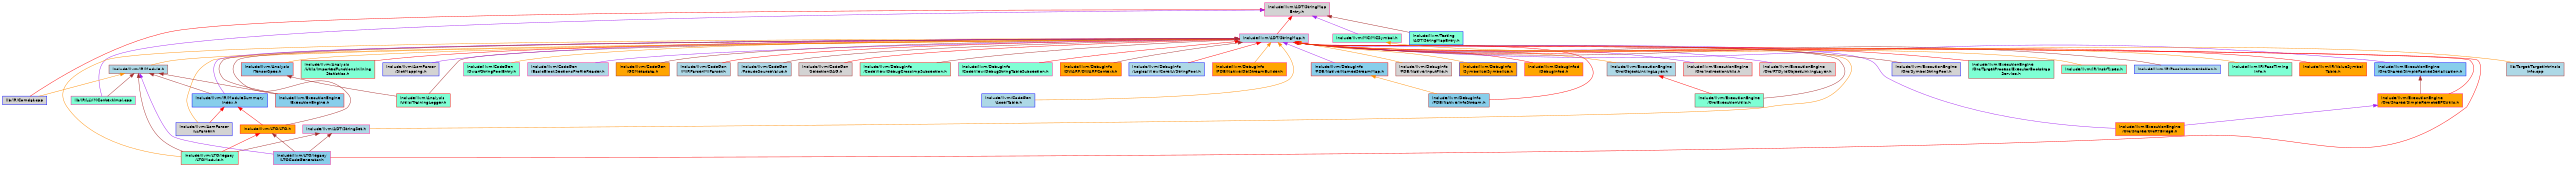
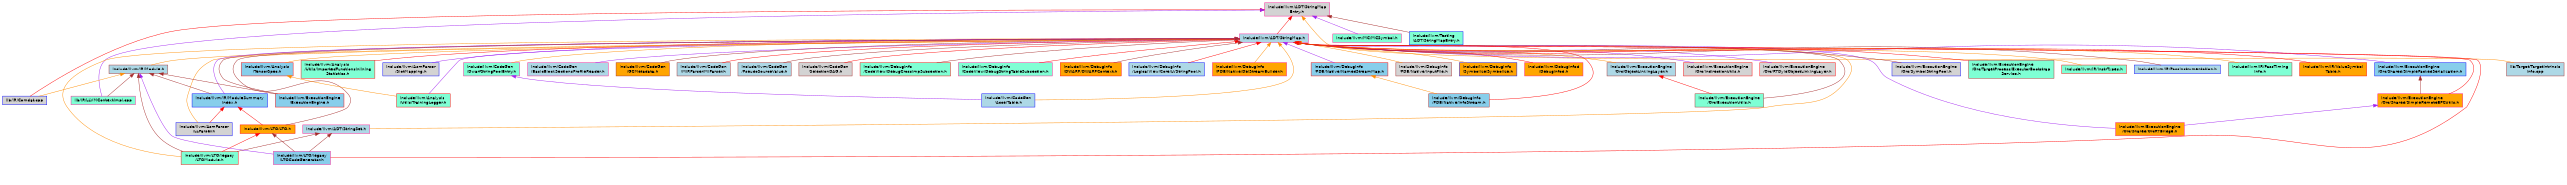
edge "include/llvm/Analysis /Utils/TrainingLogger.h" -> "include/llvm/ADT/StringMap.h": color brown -> purple
edge "lib/Target/TargetIntrinsic Info.cpp" -> "include/llvm/MC/MCSymbol.h": now "lib/Target/TargetIntrinsic Info.cpp" -> "include/llvm/ADT/StringMap Entry.h"
edge "include/llvm/Analysis /Utils/TrainingLogger.h" -> "include/llvm/Analysis /TensorSpec.h": color brown -> darkorange
edge "include/llvm/CodeGen /AccelTable.h" -> "include/llvm/CodeGen /DwarfStringPoolEntry.h": added
